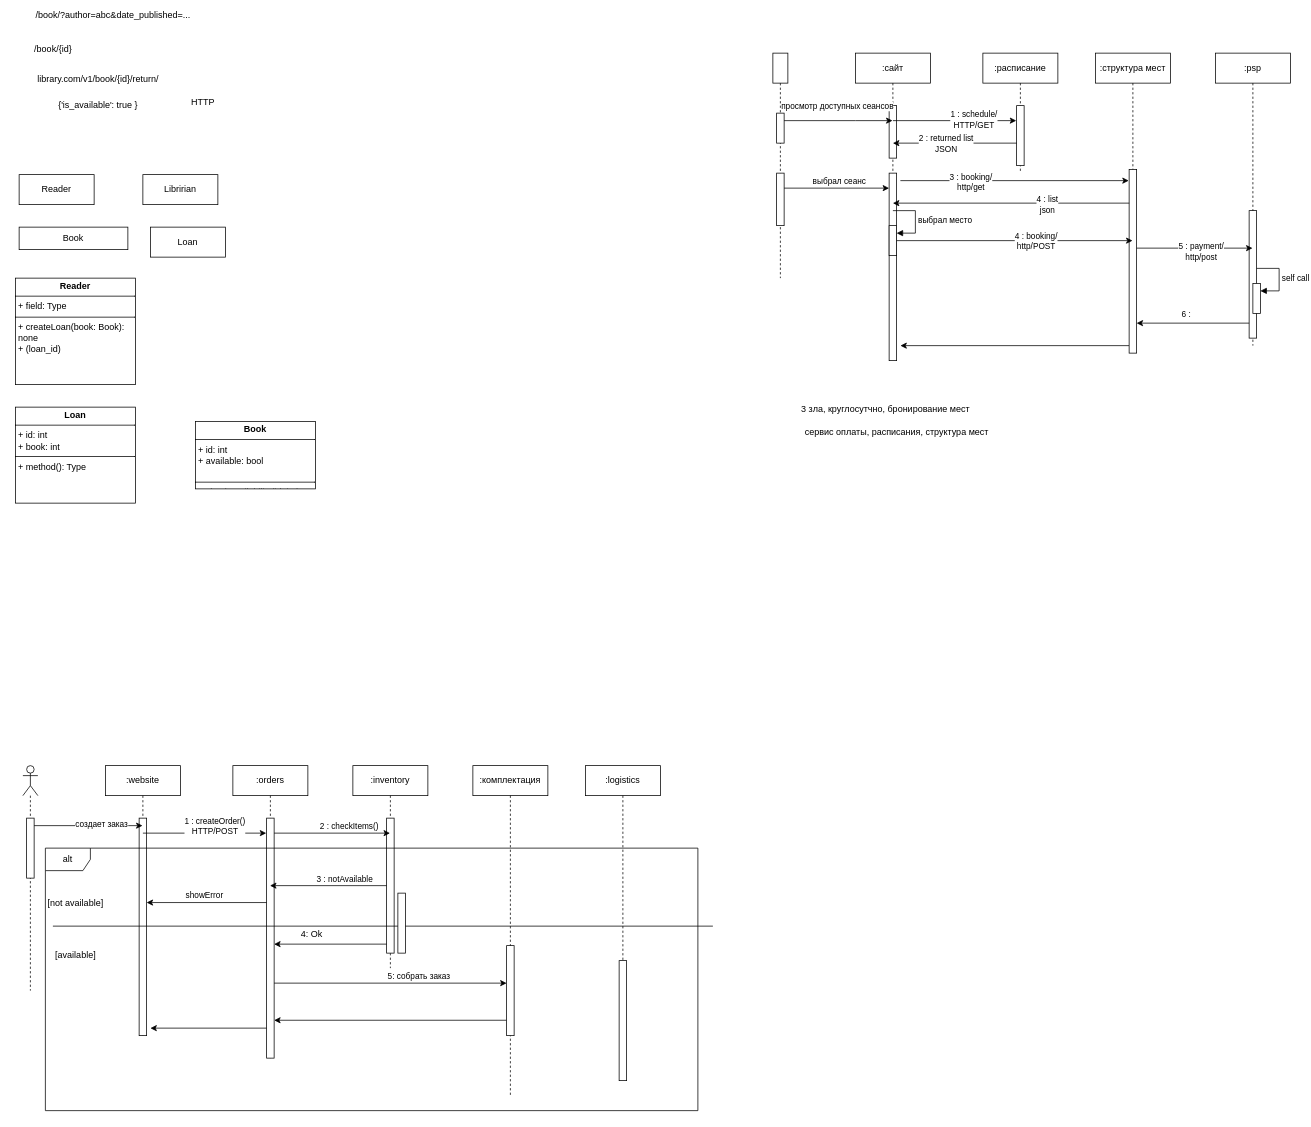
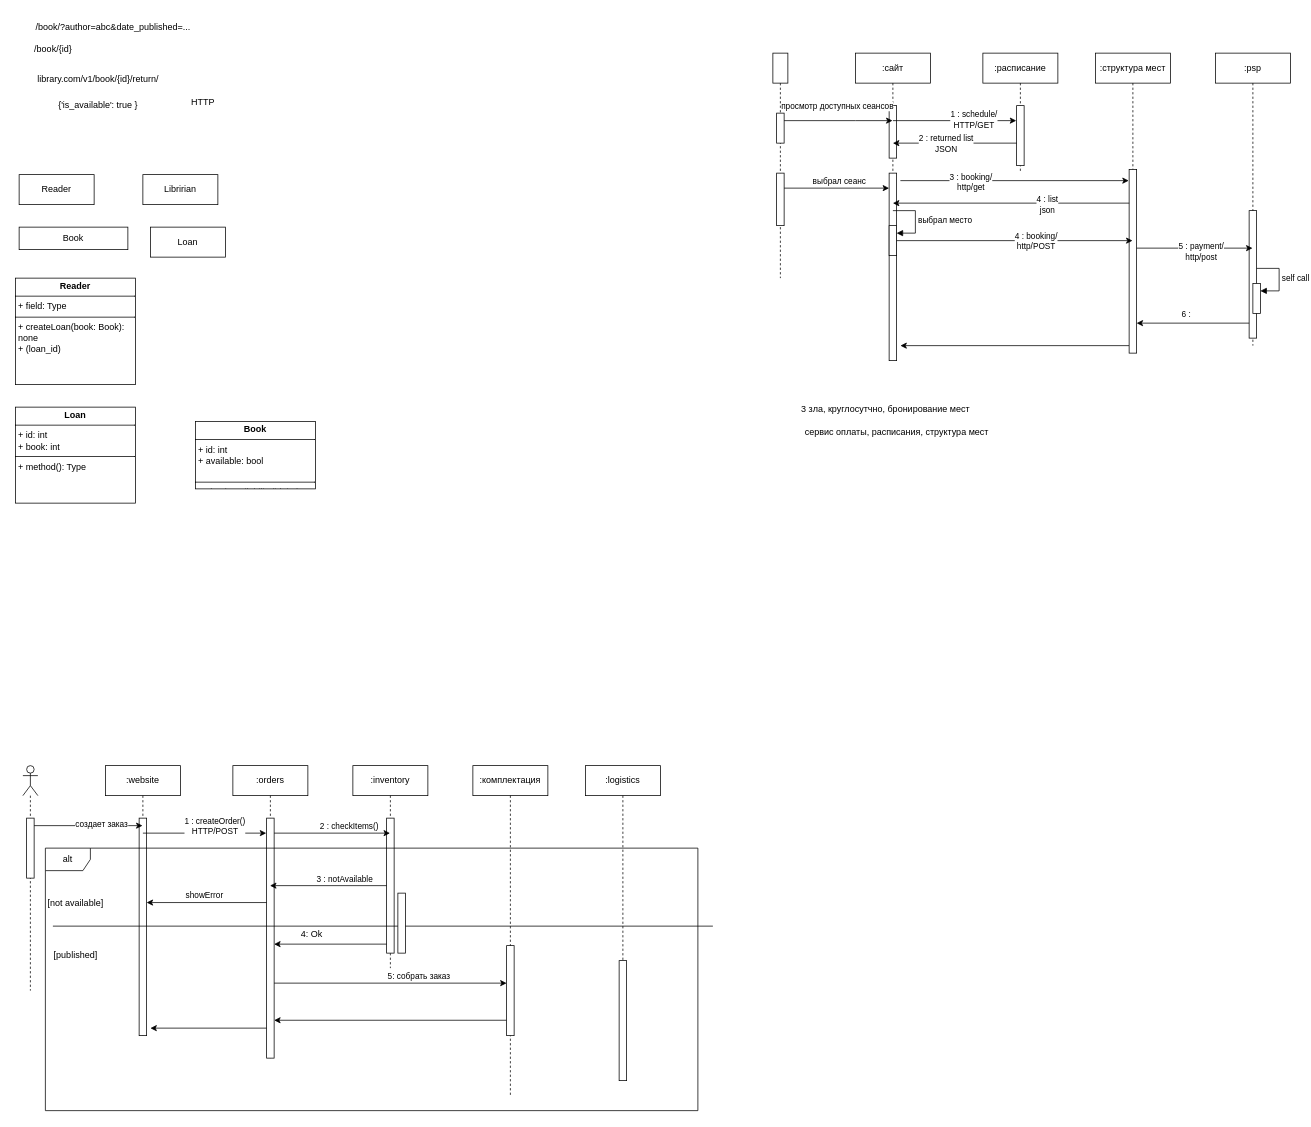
node "/book/?author=abc&date_published=...": moved (113, 15) -> (113, 27)
node "[available]": label "[available]" -> "[published]"
